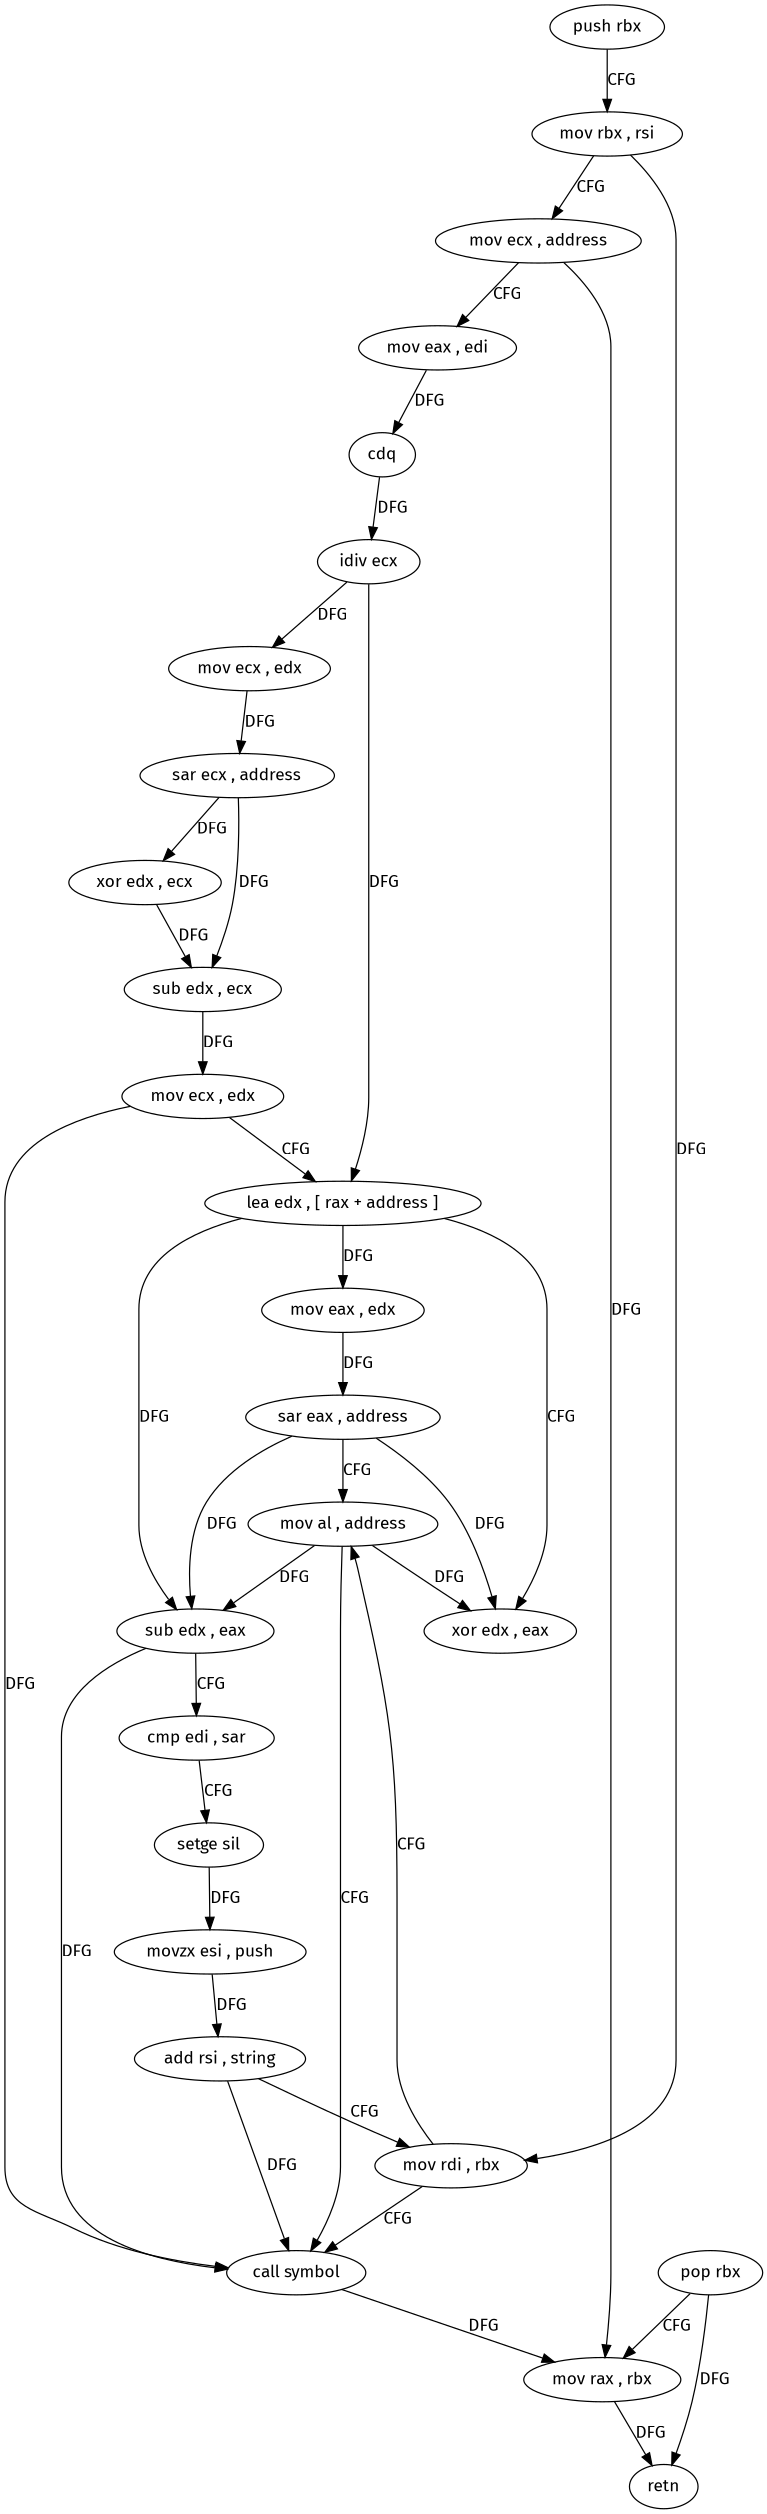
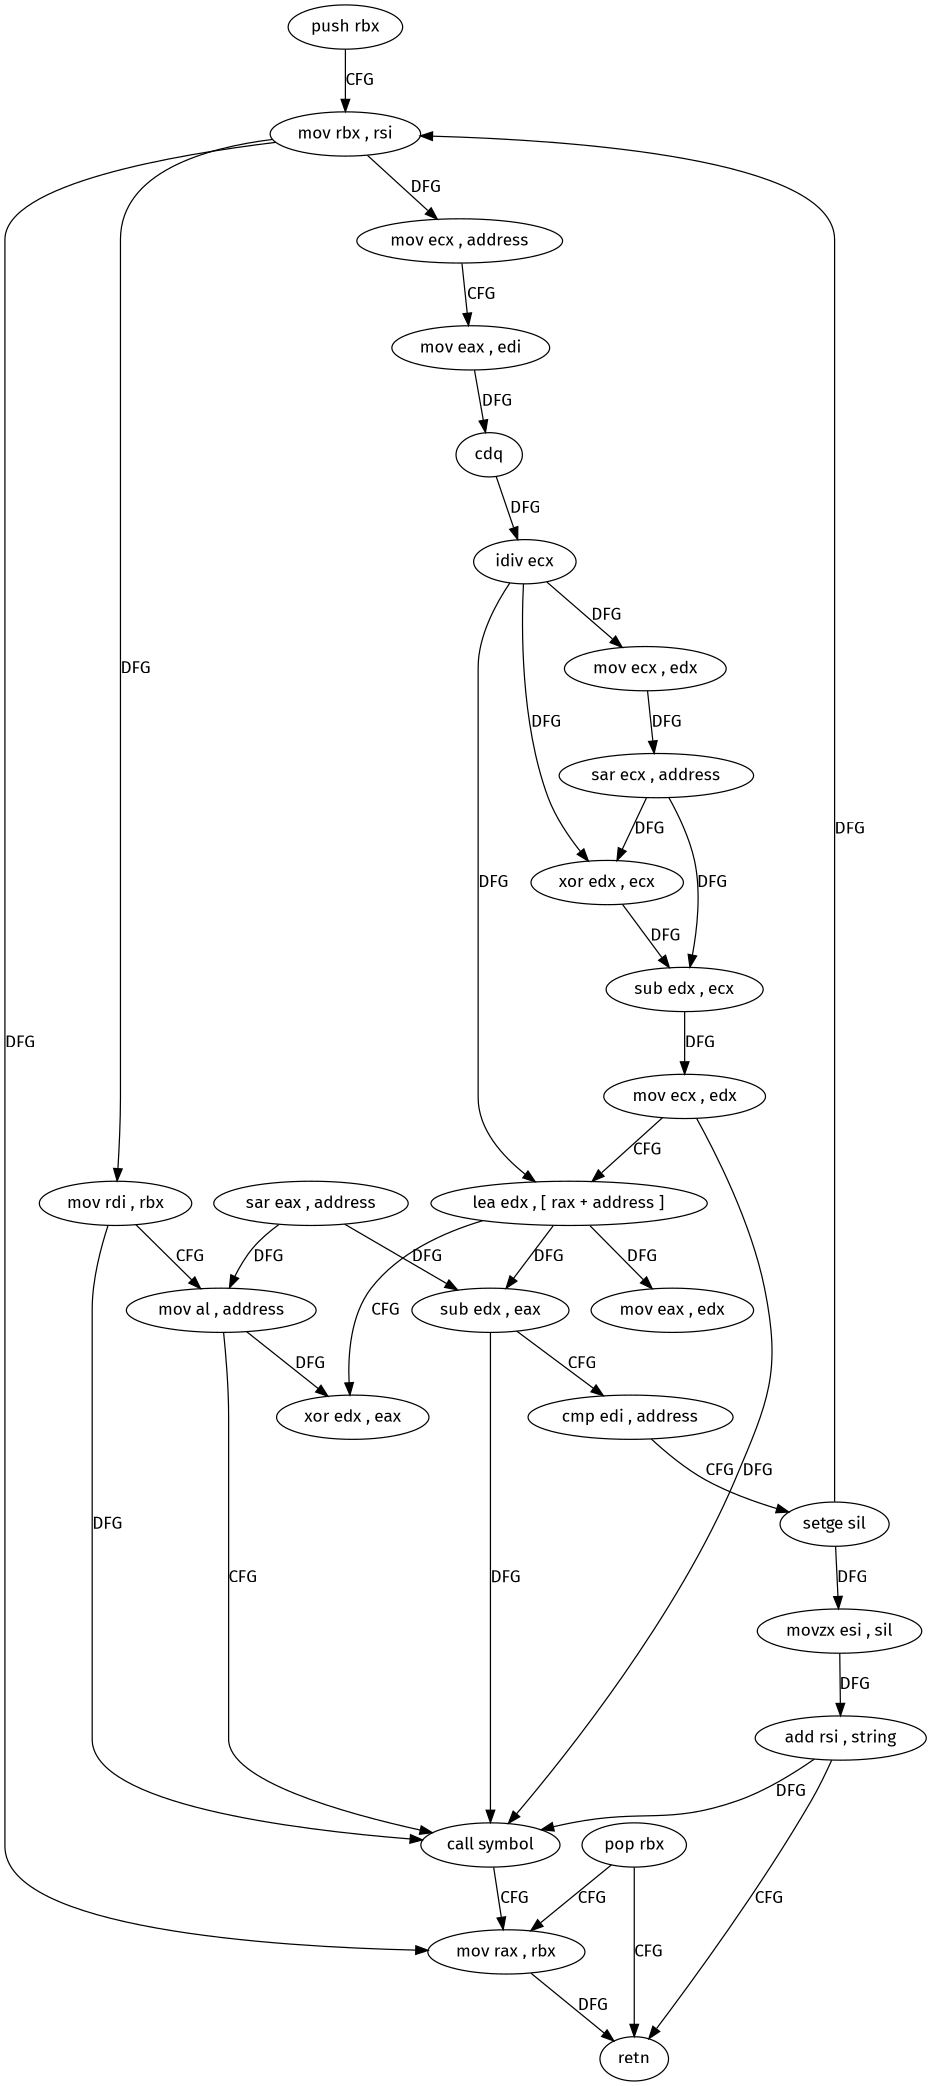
edge "mov rbx , rsi" -> "mov ecx , address": label "CFG" -> "DFG"
edge "setge sil" -> "mov rbx , rsi": added, label "DFG"
edge "idiv ecx" -> "xor edx , ecx": added, label "DFG"
edge "mov ecx , address" -> "mov rax , rbx": now "mov rbx , rsi" -> "mov rax , rbx"
edge "mov eax , edx" -> "sar eax , address": removed, label "DFG"
edge "sar eax , address" -> "mov al , address": label "CFG" -> "DFG"
edge "sar eax , address" -> "xor edx , eax": removed, label "DFG"
edge "mov al , address" -> "sub edx , eax": removed, label "DFG"
node "cmp edi , sar": label "cmp edi , sar" -> "cmp edi , address"
node "movzx esi , push": label "movzx esi , push" -> "movzx esi , sil"
edge "add rsi , string" -> "mov rdi , rbx": now "add rsi , string" -> "retn"
edge "mov rdi , rbx" -> "call symbol": label "CFG" -> "DFG"
edge "call symbol" -> "mov rax , rbx": label "DFG" -> "CFG"
edge "pop rbx" -> "retn": label "DFG" -> "CFG"
